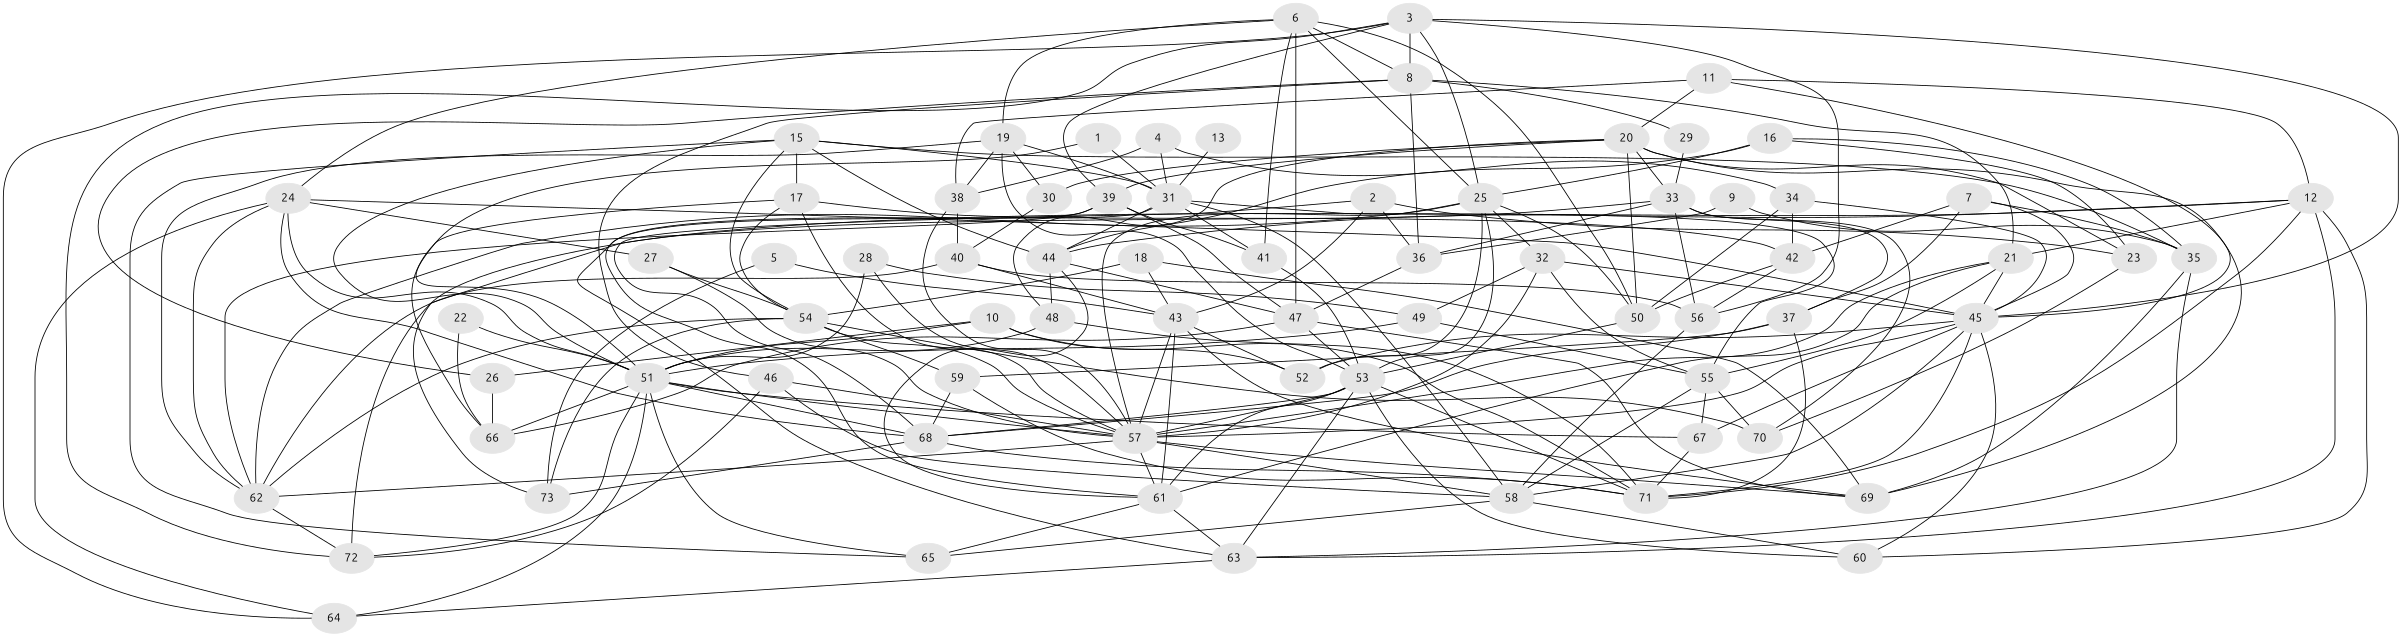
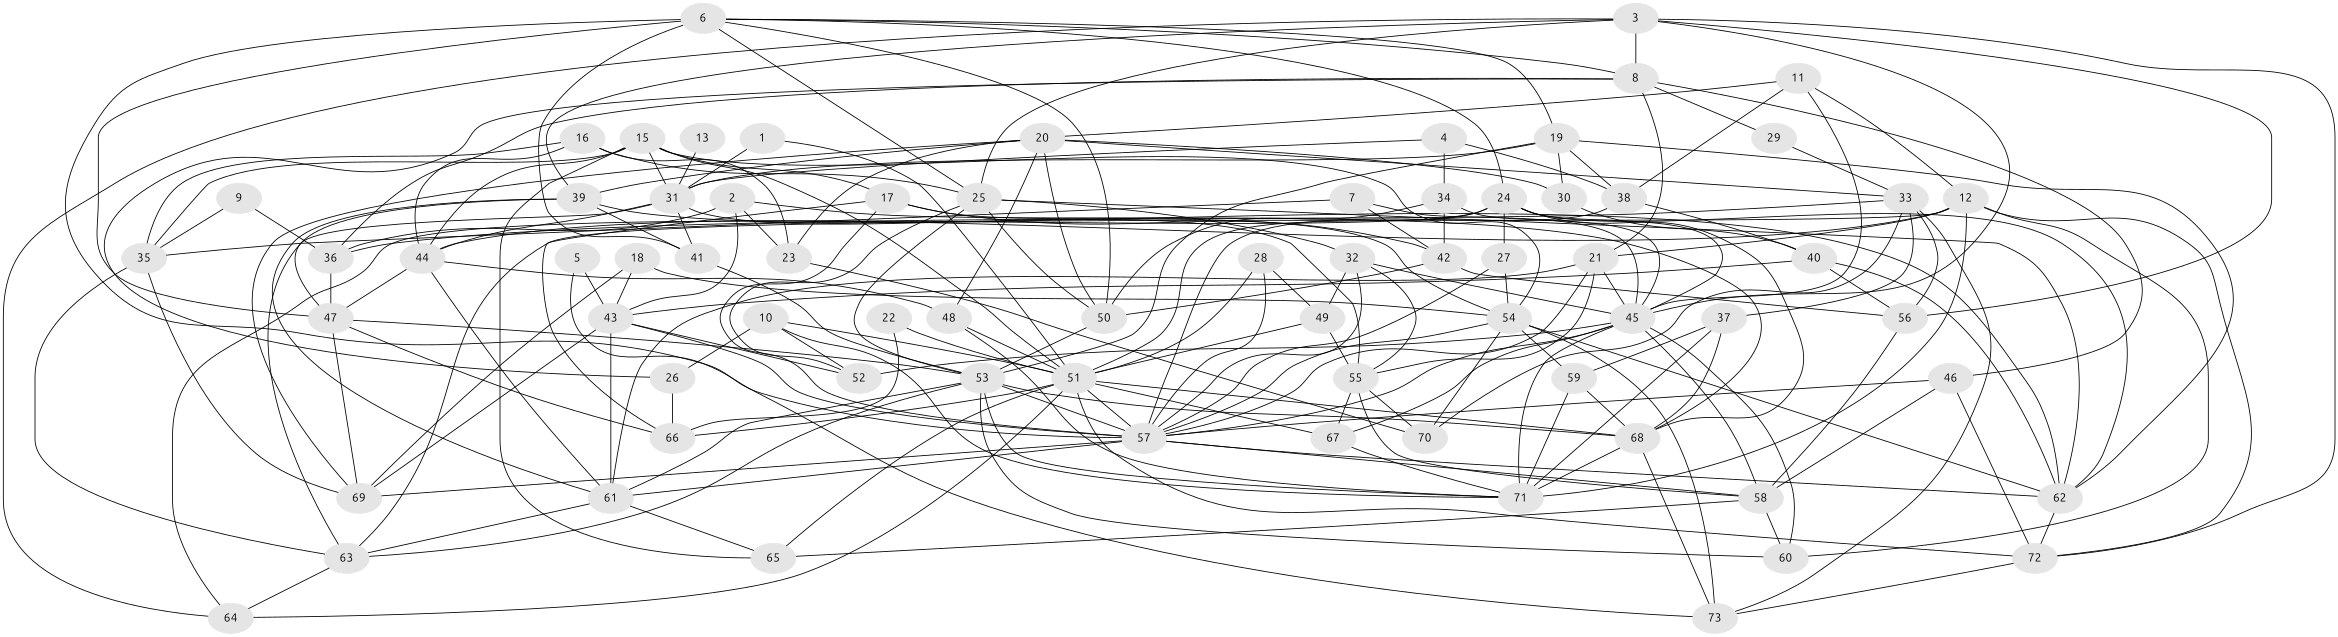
edge "25" -- "57": now "6" -- "57"
edge "7" -- "37": removed
edge "31" -- "58": removed
edge "72" -- "73": added
